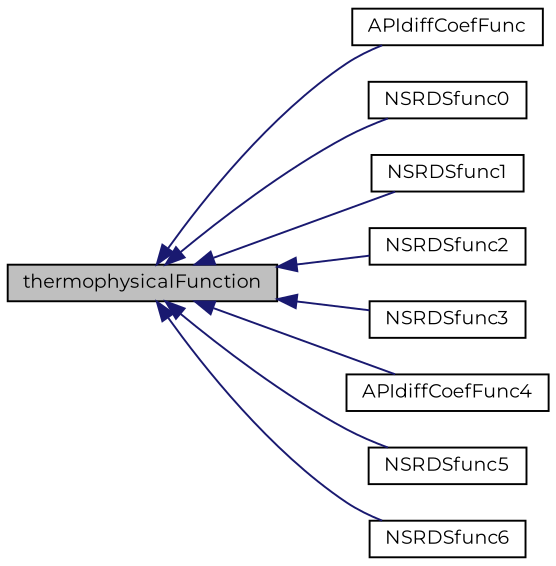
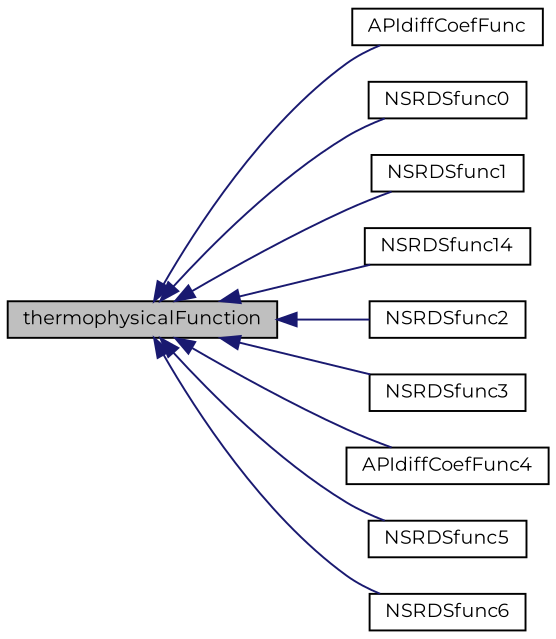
node "NSRDSfunc14": added
